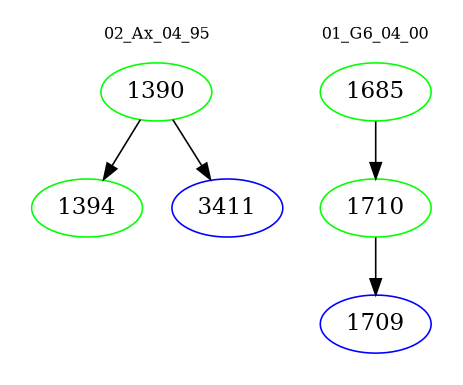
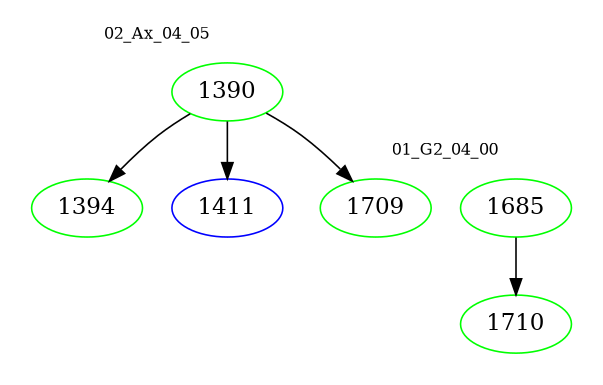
cluster "02_Ax_04_95": label "02_Ax_04_95" -> "02_Ax_04_05"
cluster "01_G6_04_00": label "01_G6_04_00" -> "01_G2_04_00"
node "3411": label "3411" -> "1411"
edge "1710" -> "1709": now "1390" -> "1709"
node "1709": color blue -> green
